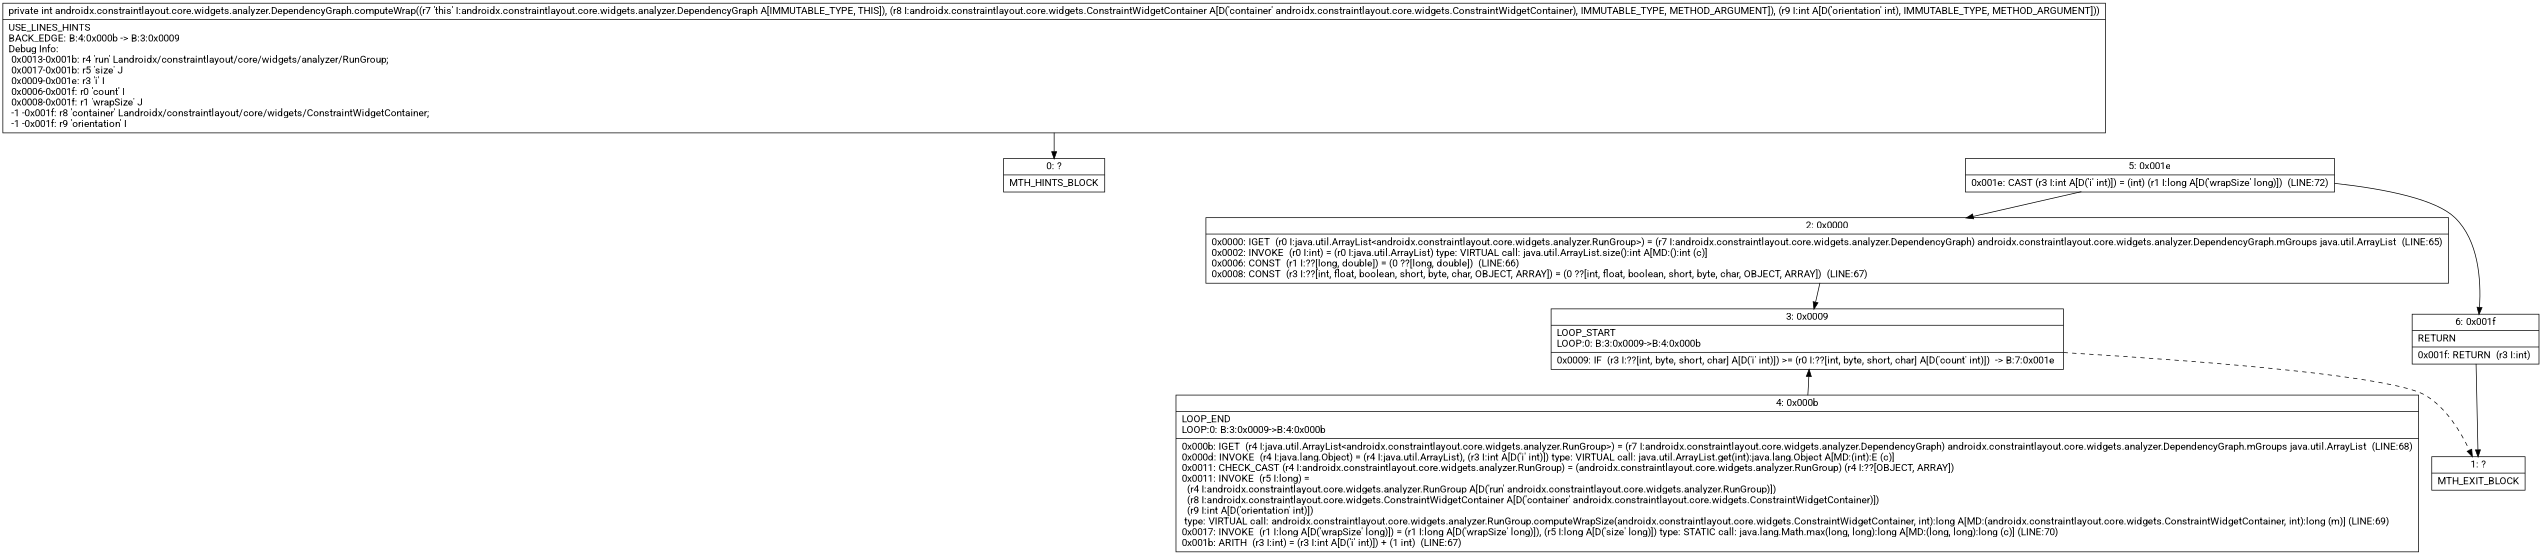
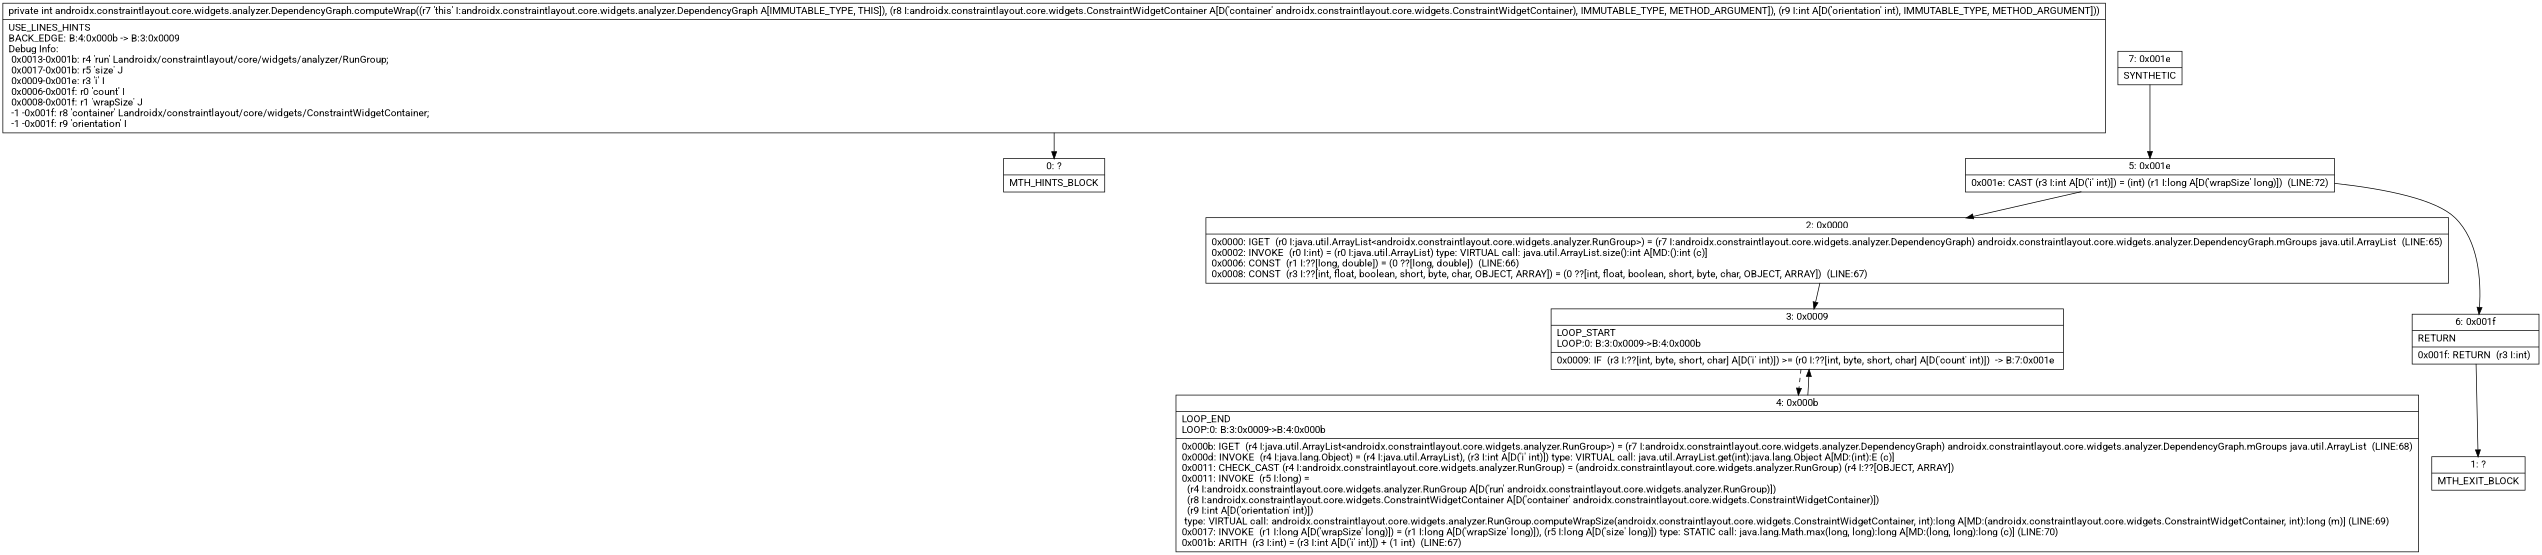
node "7: 0x001e": added
edge "3: 0x0009" -> "1: ?": now "3: 0x0009" -> "4: 0x000b"
